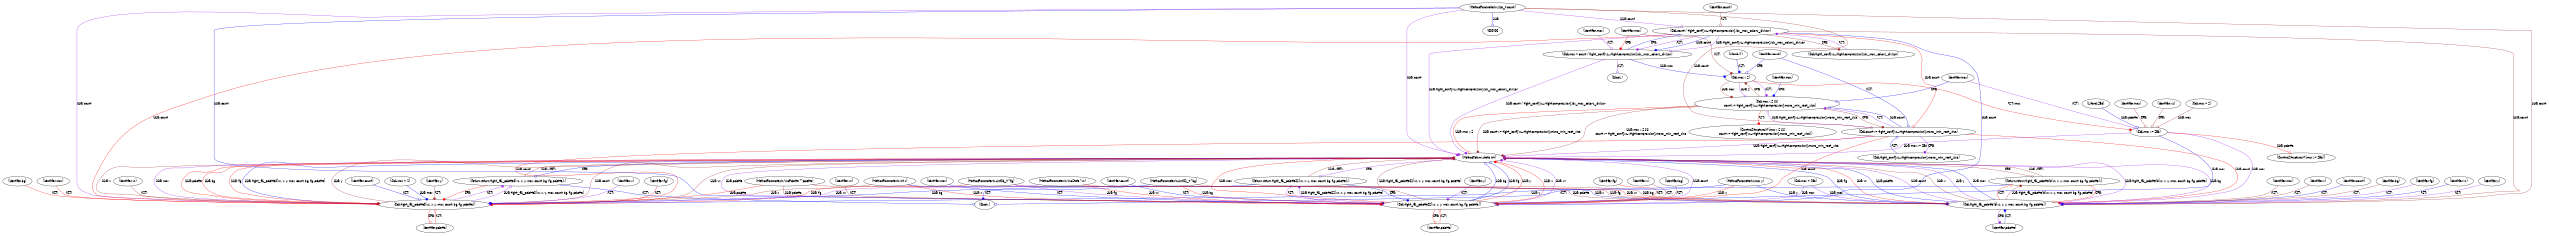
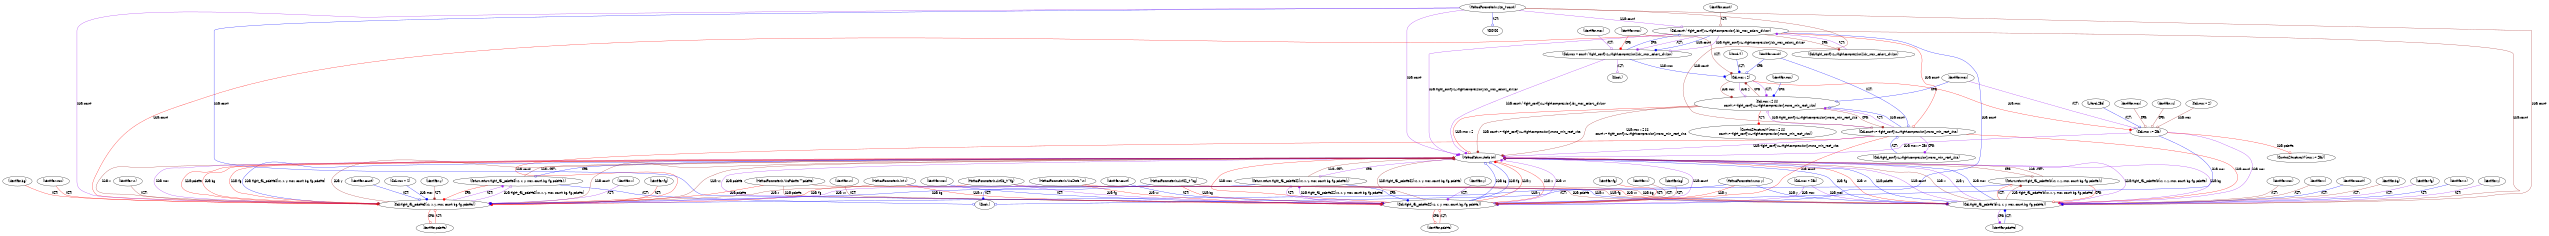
edge "(MethodParameterIn,size_t count)" -> "1000100": label "DDG: " -> "AST: "
edge "(Call,max < 2)" -> "(Call,max >= 256)": label "AST: max" -> "DDG: max"
edge "(Literal,256)" -> "(Call,max >= 256)": label "DDG: palette" -> "AST: "
